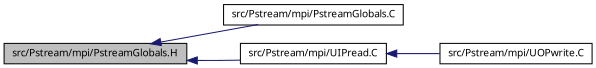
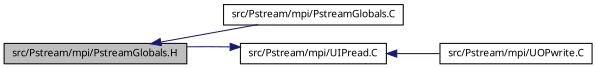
edge "src/Pstream/mpi/UIPread.C" -> "src/Pstream/mpi/PstreamGlobals.H": reversed
